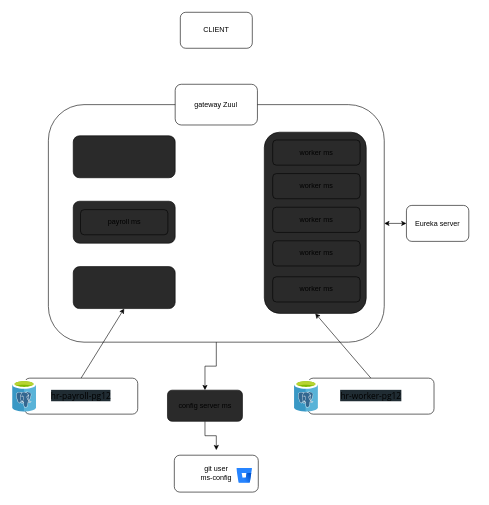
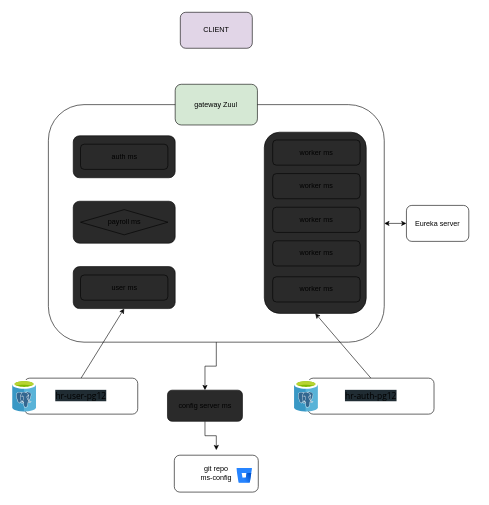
node "CLIENT": fillcolor #ffffff -> #e1d5e7
node "gateway Zuul": fillcolor #ffffff -> #d5e8d4
node "auth ms": added
node "payroll ms": shape rounded rectangle -> diamond
node "user ms": added
node "hr-payroll-pg12": label "hr-payroll-pg12" -> "hr-user-pg12"
node "hr-worker-pg12": label "hr-worker-pg12" -> "hr-auth-pg12"
node "git user ms-config": label "git user ms-config" -> "git repo ms-config"
